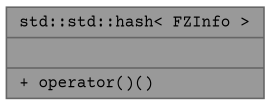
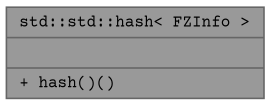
node "std::std::hash< FZInfo >": text "+ operator()()" -> "+ hash()()"
